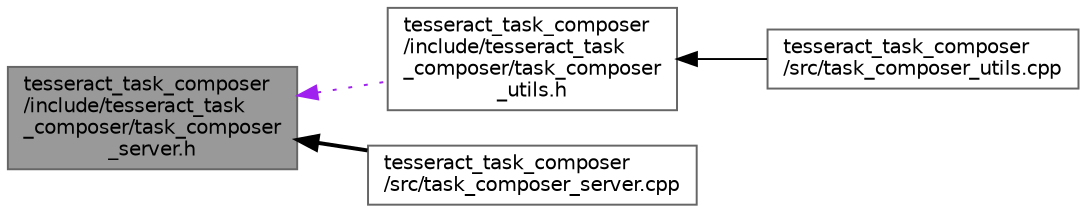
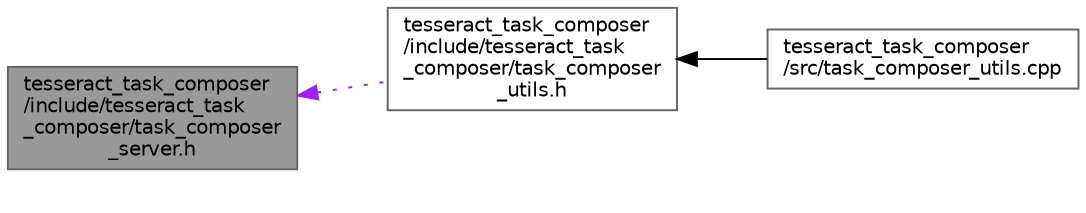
node "tesseract_task_composer /src/task_composer_server.cpp": removed
